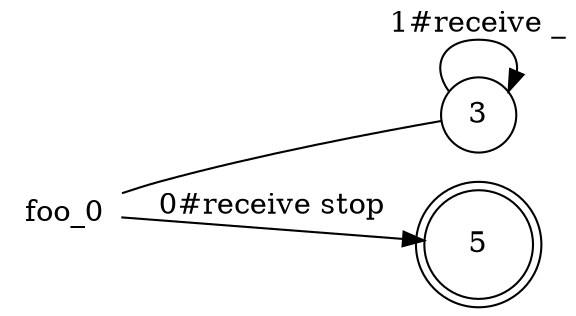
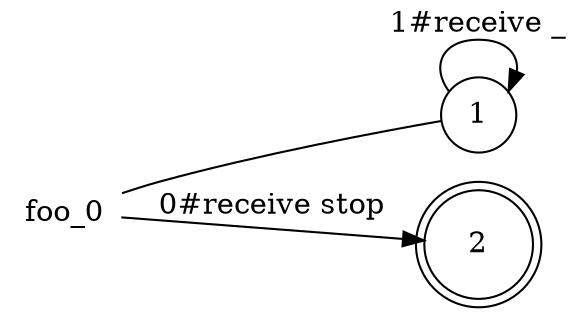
node "3": label "3" -> "1"
node "5": label "5" -> "2"
